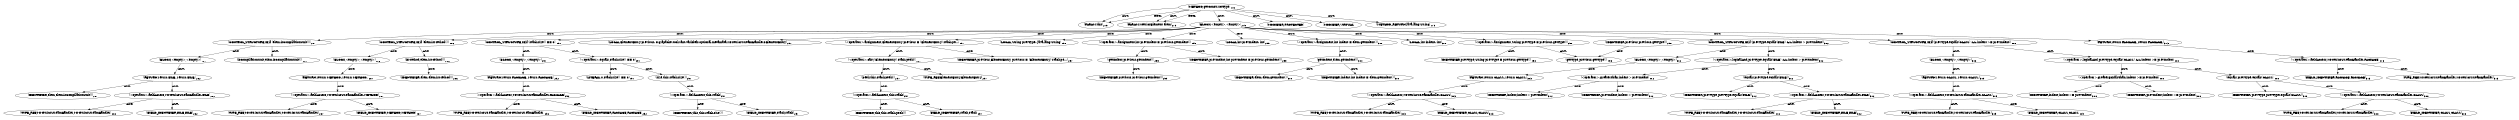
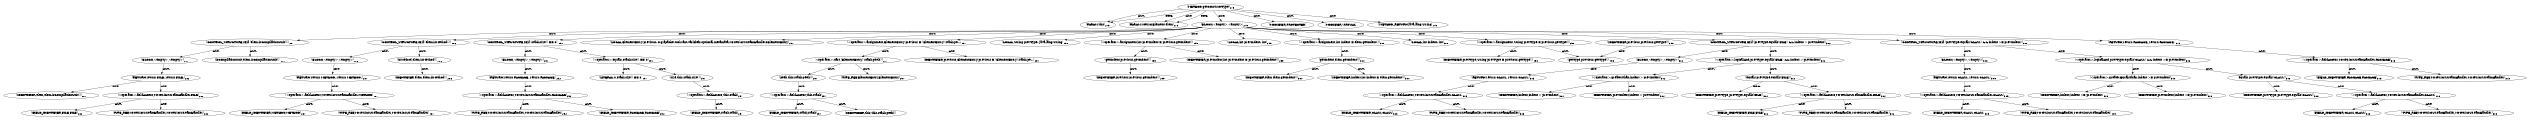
edge "(equals,prevType.equals(FILE))" -> "(IDENTIFIER,prevType,prevType.equals(FILE))": label "AST: " -> "DDG: "
node "(IDENTIFIER,this,this.stack.size())": removed
